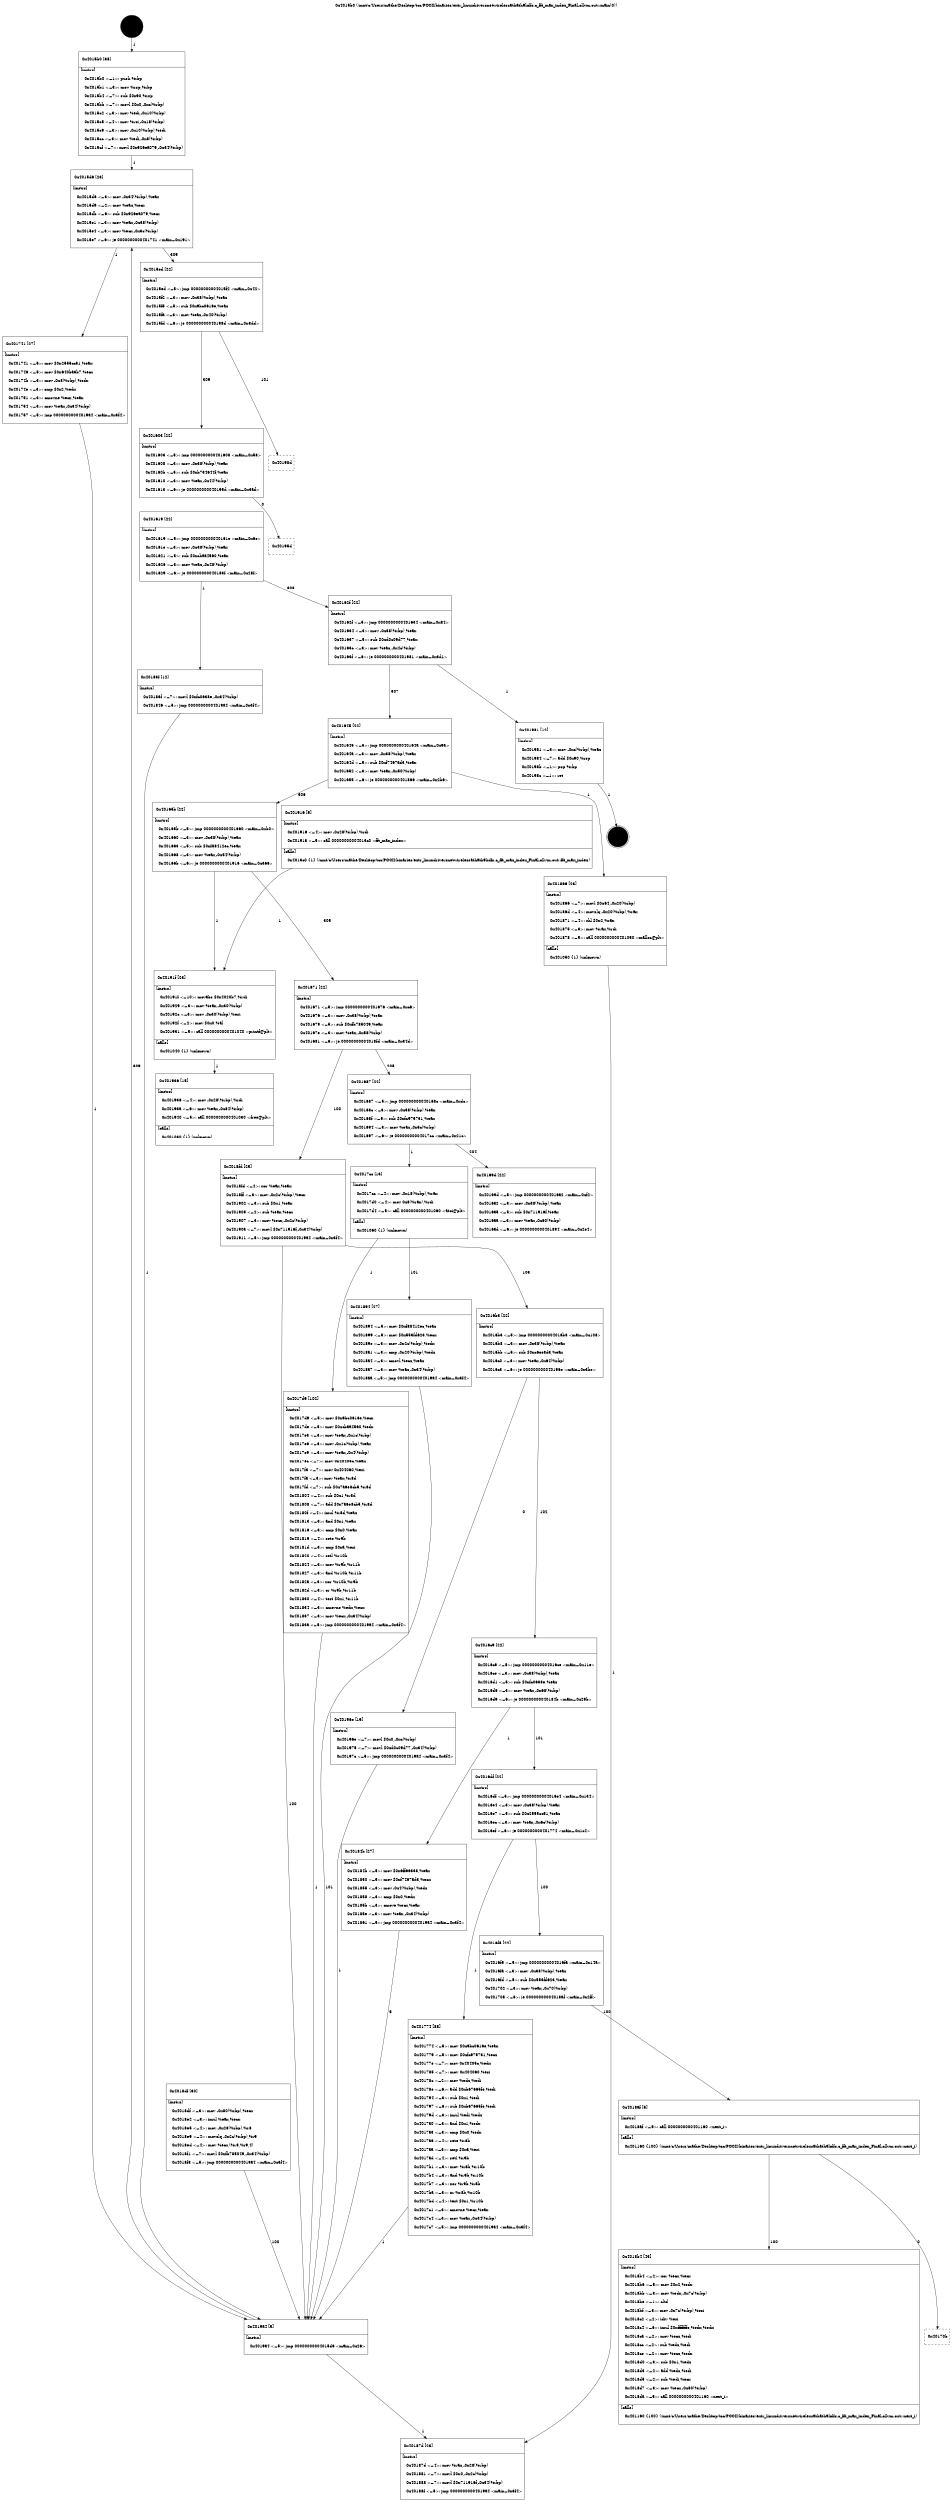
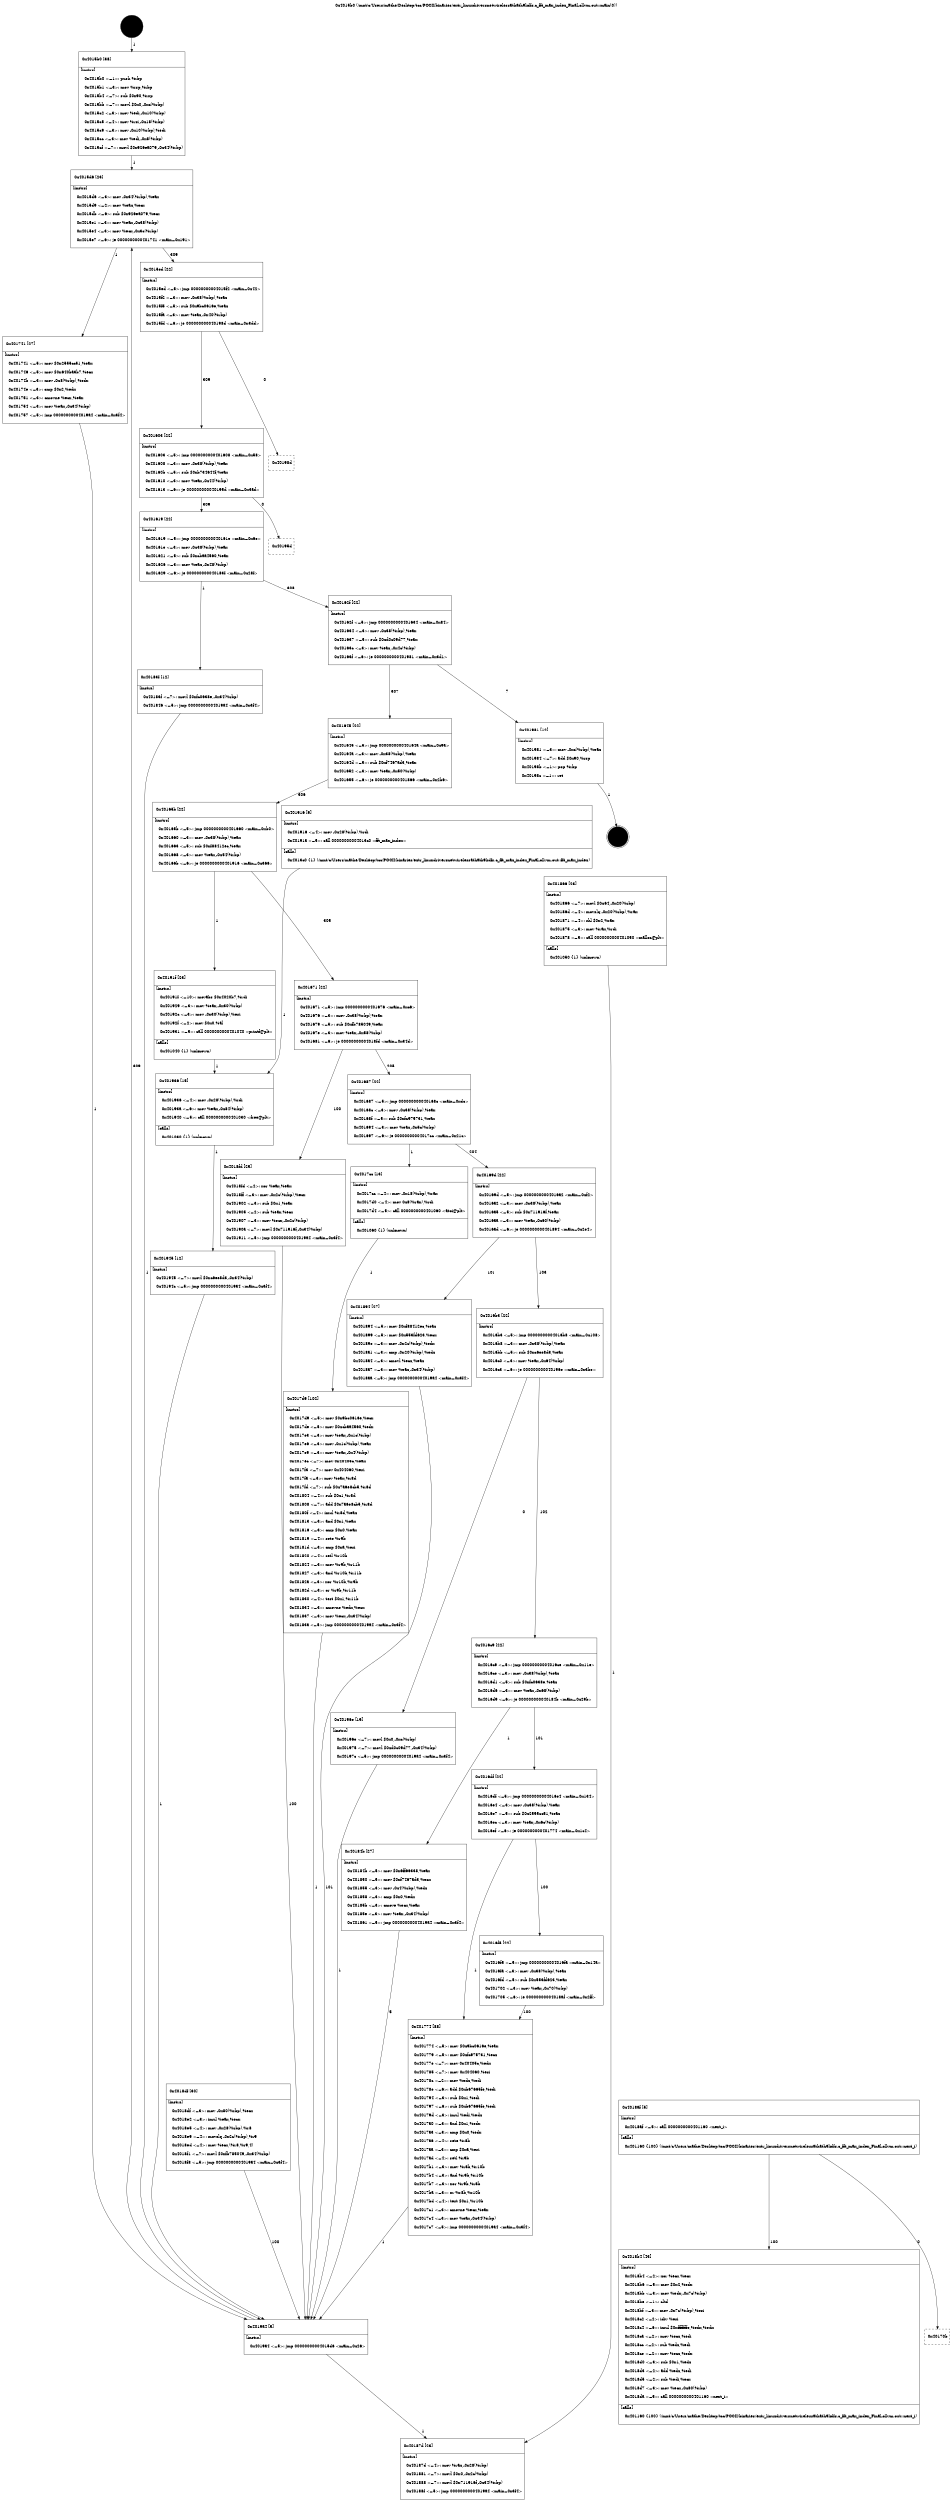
edge "0x4015ed [22]" -> "0x40198d": label " 101" -> " 0"
edge "0x401603 [22]" -> "0x401619 [22]": added, label "309"
edge "0x40162f [22]" -> "0x401981 [12]": label " 1" -> " 7"
edge "0x401645 [22]" -> "0x401866 [23]": removed, label "1"
edge "0x401916 [9]" -> "0x40191f [23]": now "0x401916 [9]" -> "0x401936 [15]"
edge "0x4018fd [25]" -> "0x4016b3 [22]": now "0x40169d [22]" -> "0x4016b3 [22]"
edge "0x4017cc [13]" -> "0x401894 [27]": now "0x40169d [22]" -> "0x401894 [27]"
node "0x401945 [12]": added
edge "0x4016f5 [22]" -> "0x4018af [5]": now "0x4016f5 [22]" -> "0x401774 [88]"
